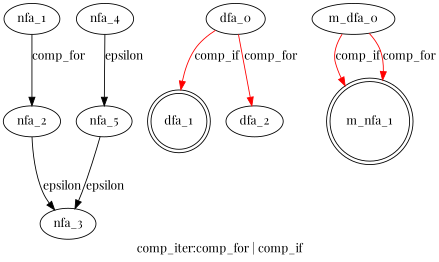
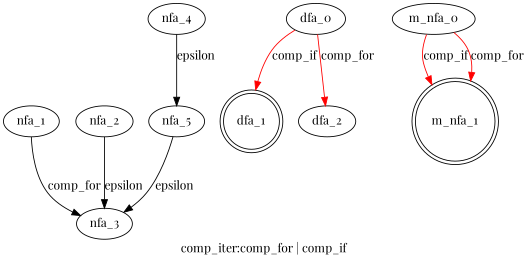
node "m_dfa_0": label "m_dfa_0" -> "m_nfa_0"
edge "nfa_1" -> "nfa_2": now "nfa_1" -> "nfa_3"
